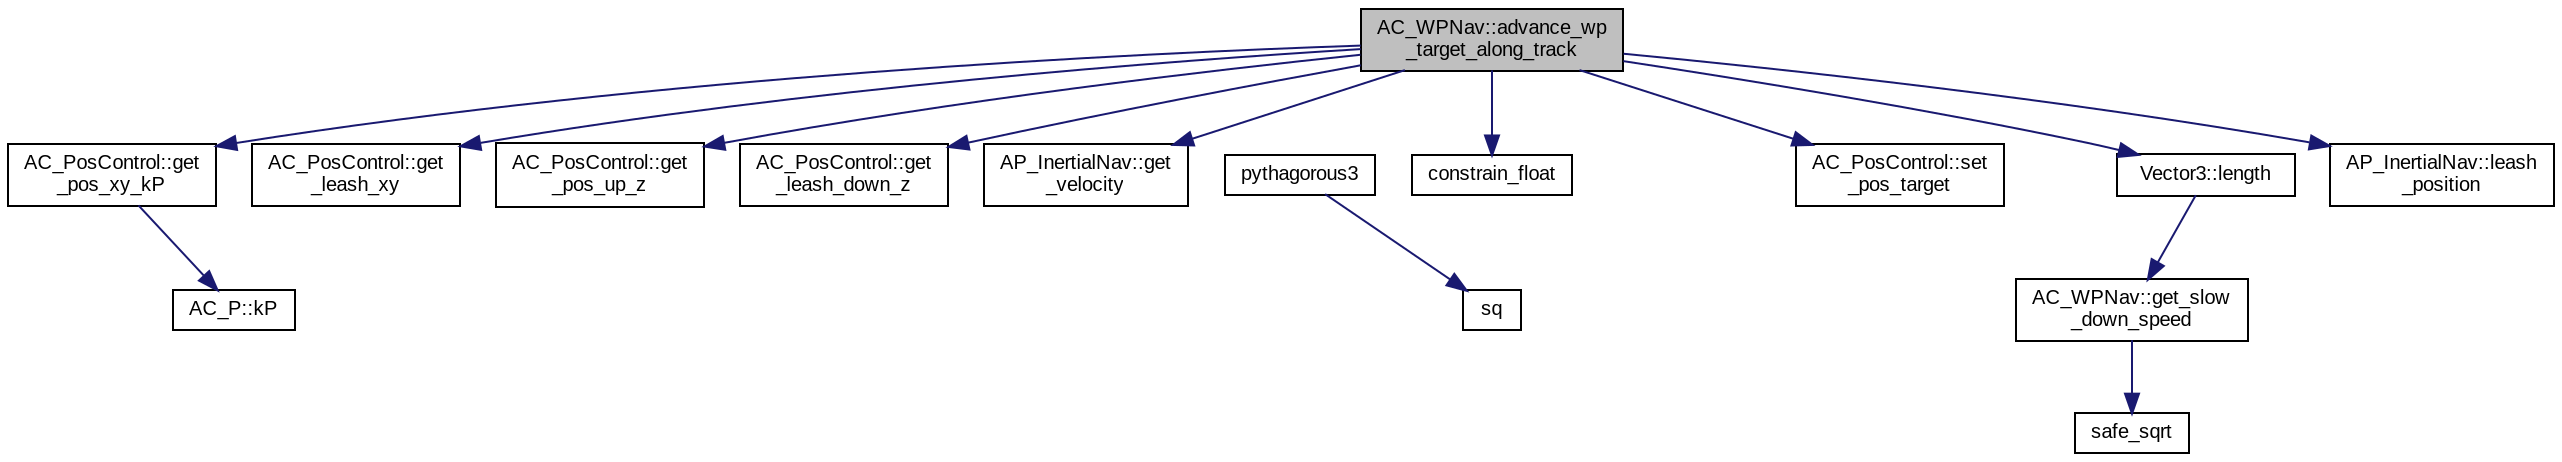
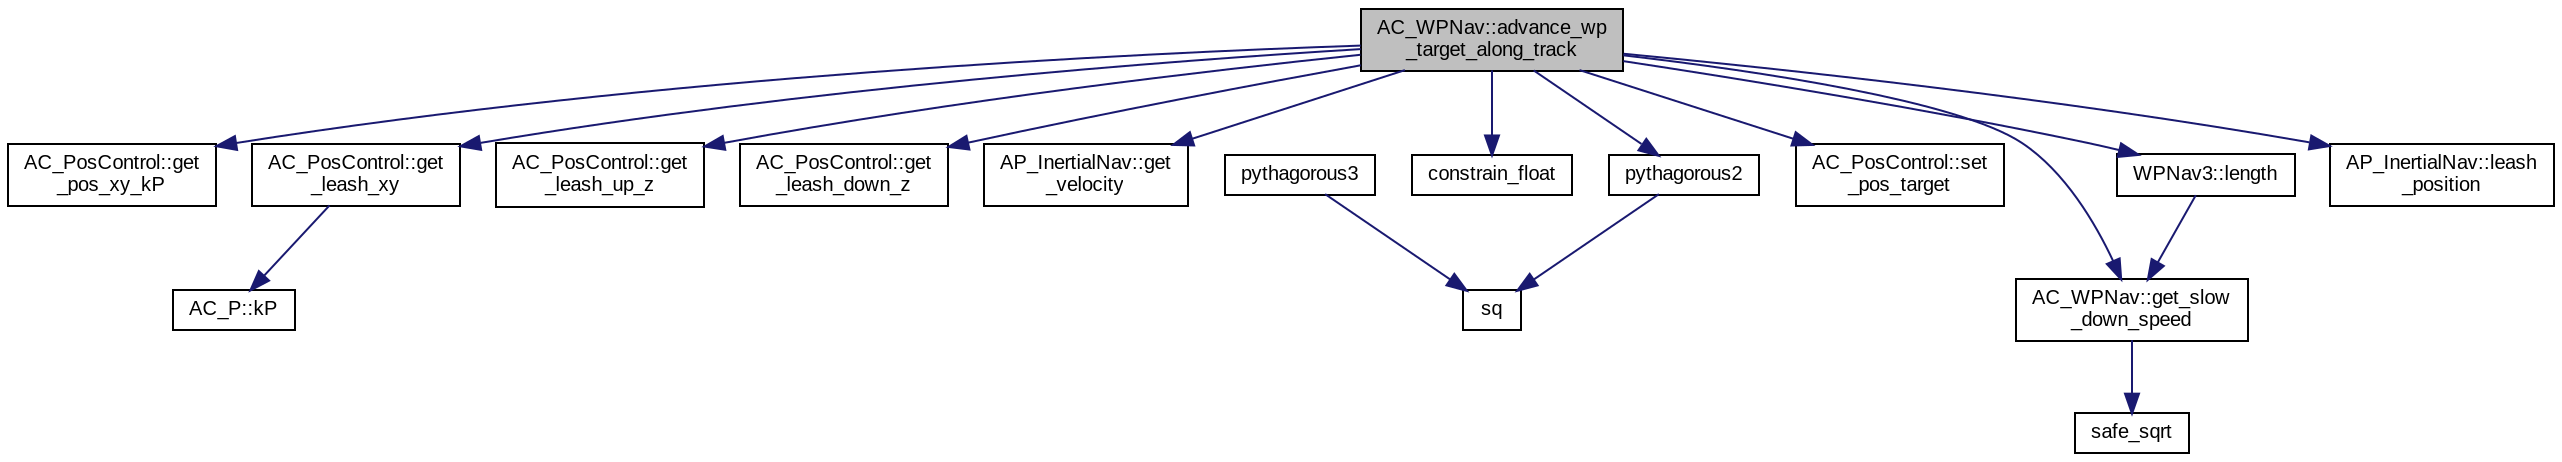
edge "AC_WPNav::advance_wp _target_along_track" -> "AC_WPNav::get_slow _down_speed": added
node "AC_PosControl::get _pos_up_z": label "AC_PosControl::get _pos_up_z" -> "AC_PosControl::get _leash_up_z"
node "pythagorous2": added
node "Vector3::length": label "Vector3::length" -> "WPNav3::length"
edge "AC_PosControl::get _pos_xy_kP" -> "AC_P::kP": now "AC_PosControl::get _leash_xy" -> "AC_P::kP"
